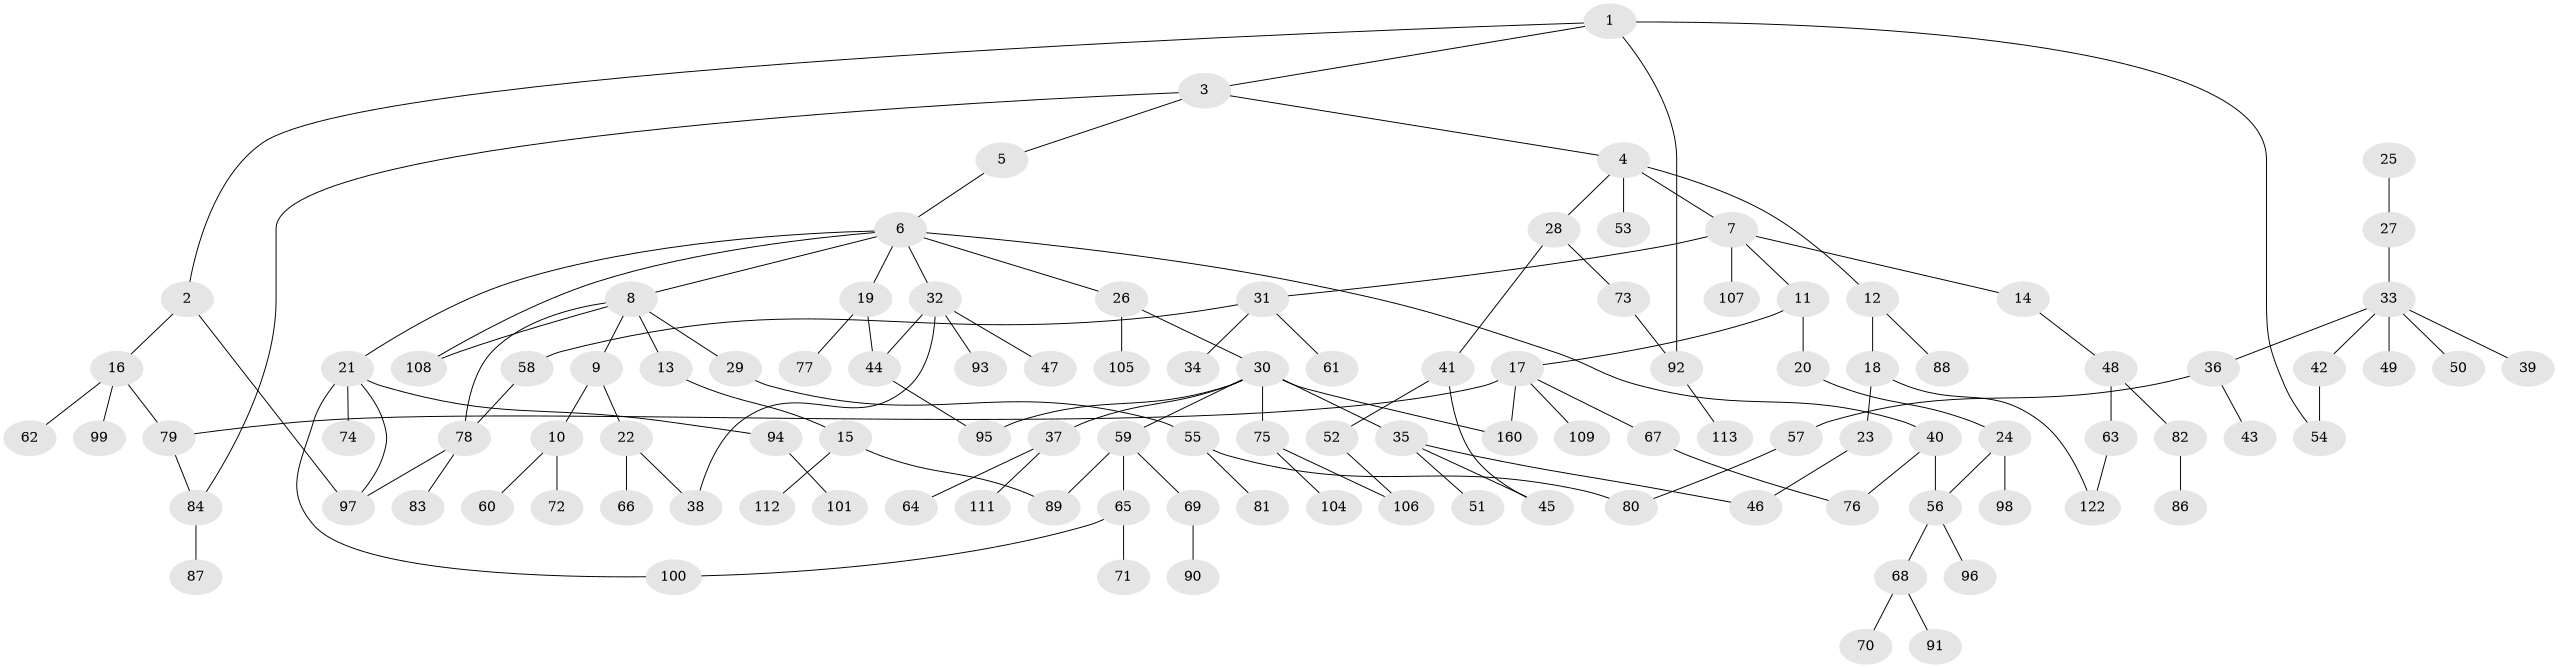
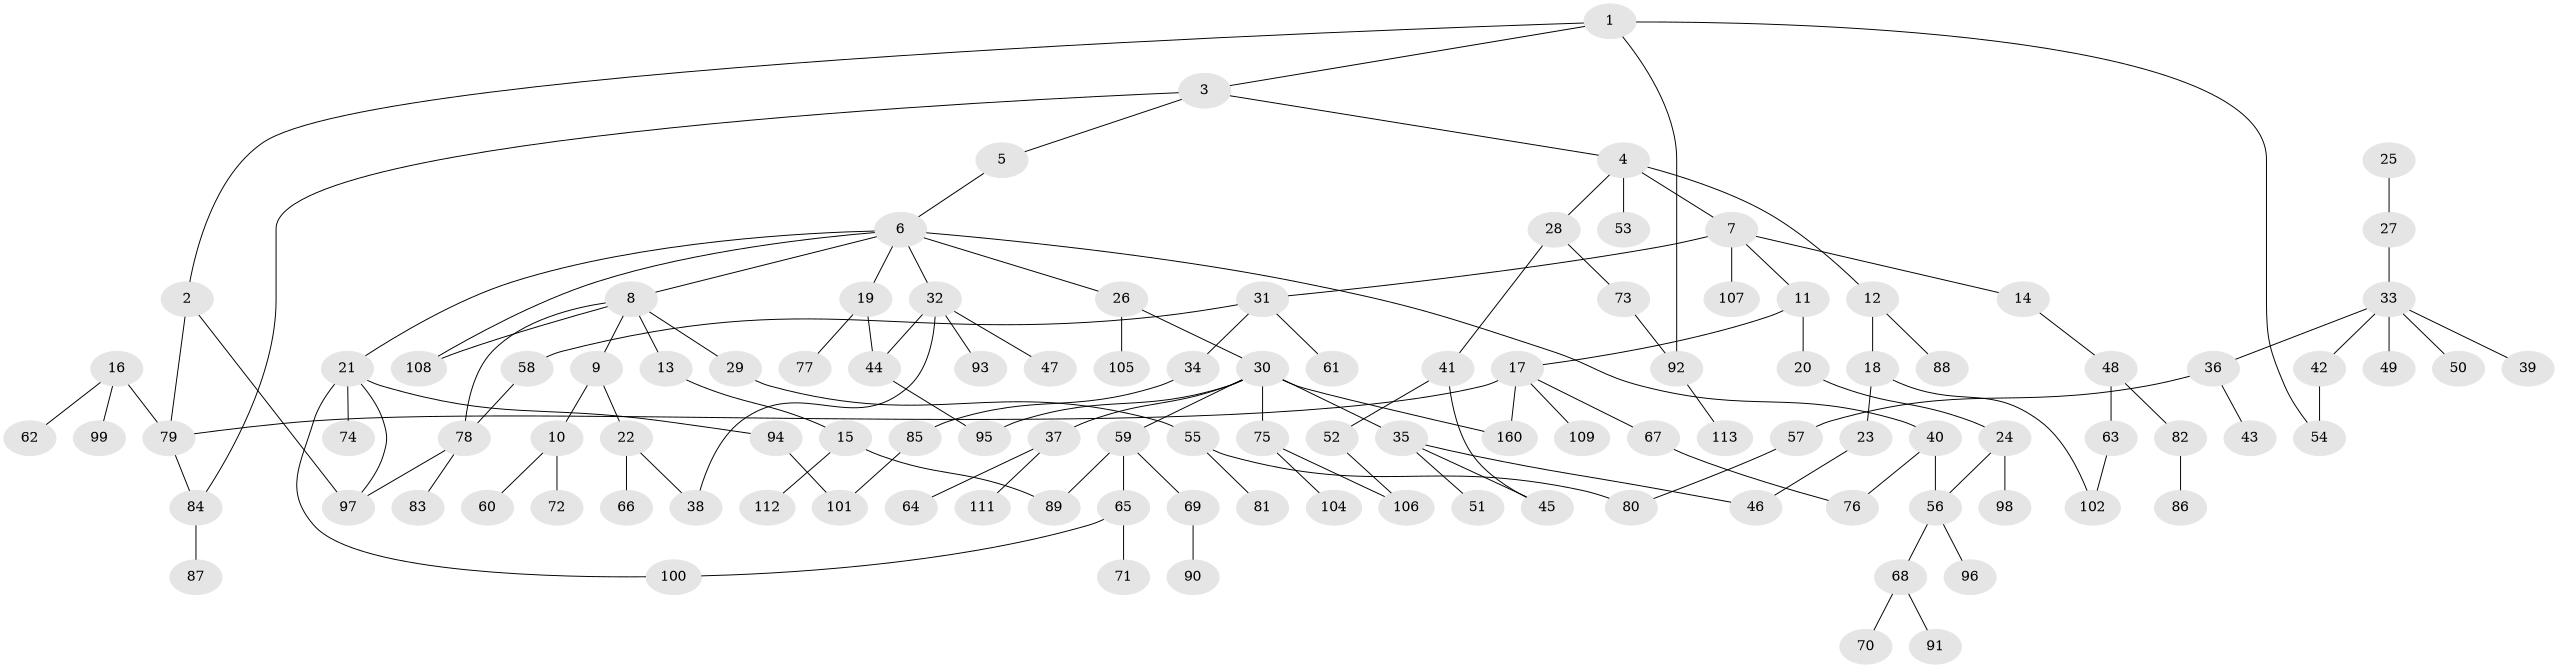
edge "2" -- "16": now "2" -- "79"
node "85": added
node "122": label "122" -> "102"
